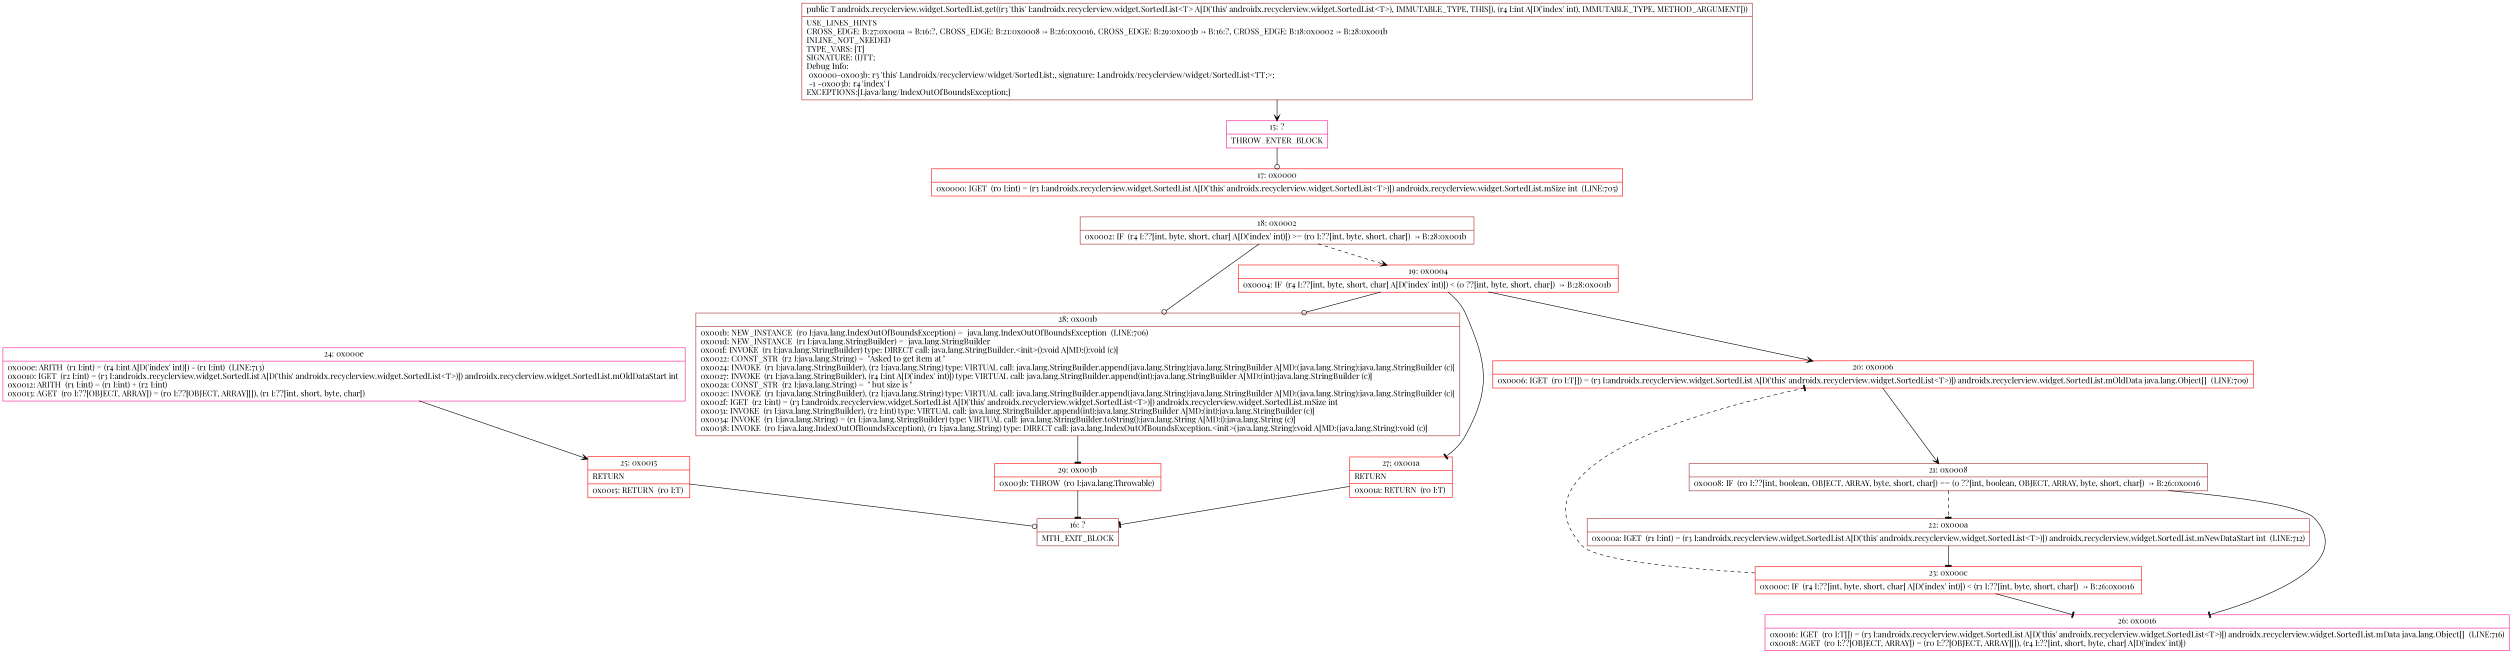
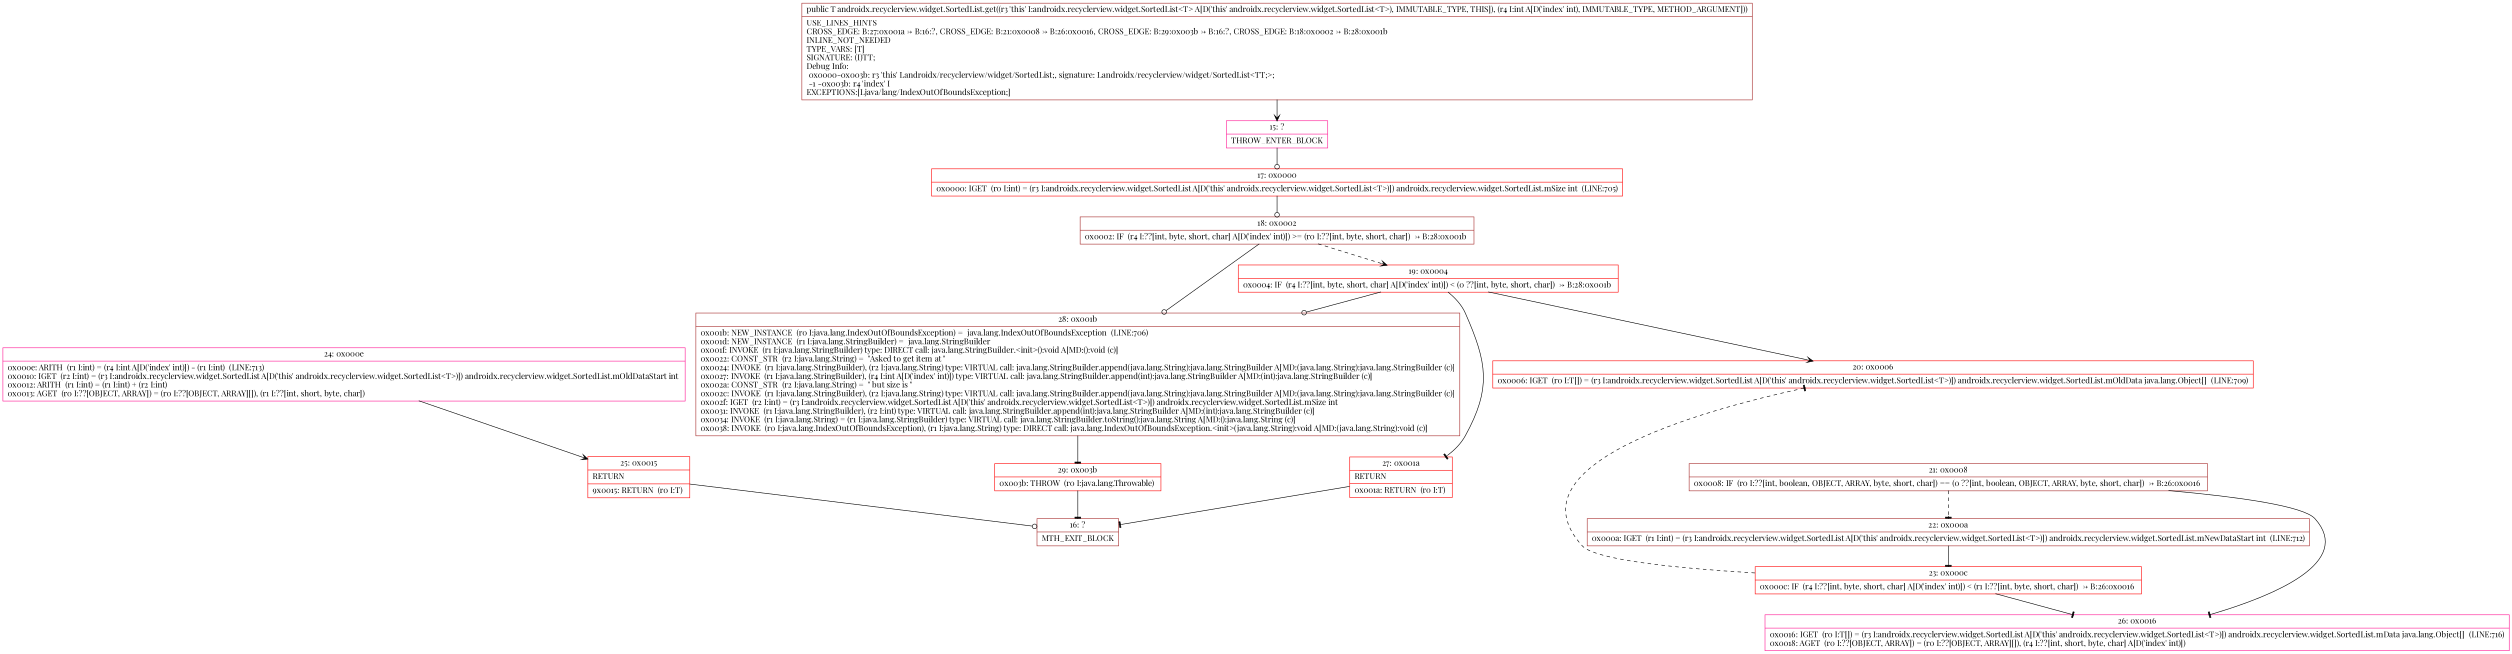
edge "17: 0x0000" -> "18: 0x0002": added
edge "20: 0x0006" -> "21: 0x0008": removed
node "25: 0x0015": text "0x0015: RETURN  (r0 I:T)" -> "9x0015: RETURN  (r0 I:T)"
